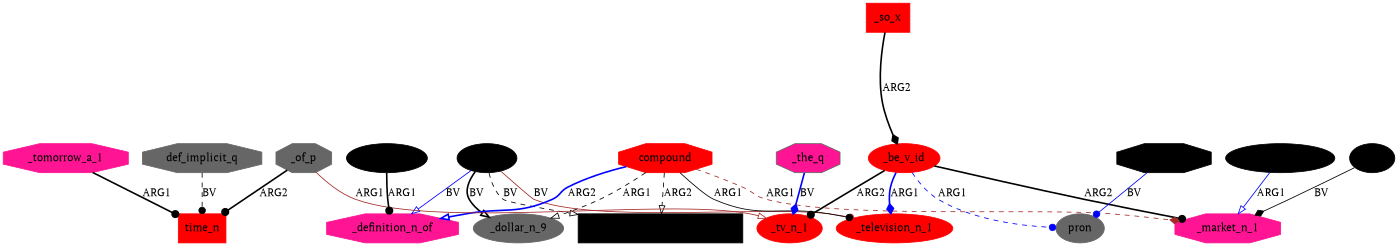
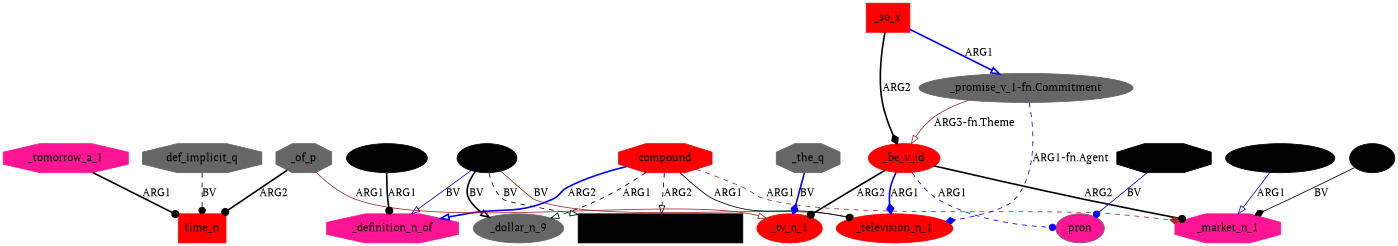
node "_promise_v_1-fn.Commitment": added
node "_the_q": fillcolor deeppink -> gray40
node "pron": fillcolor gray40 -> deeppink
